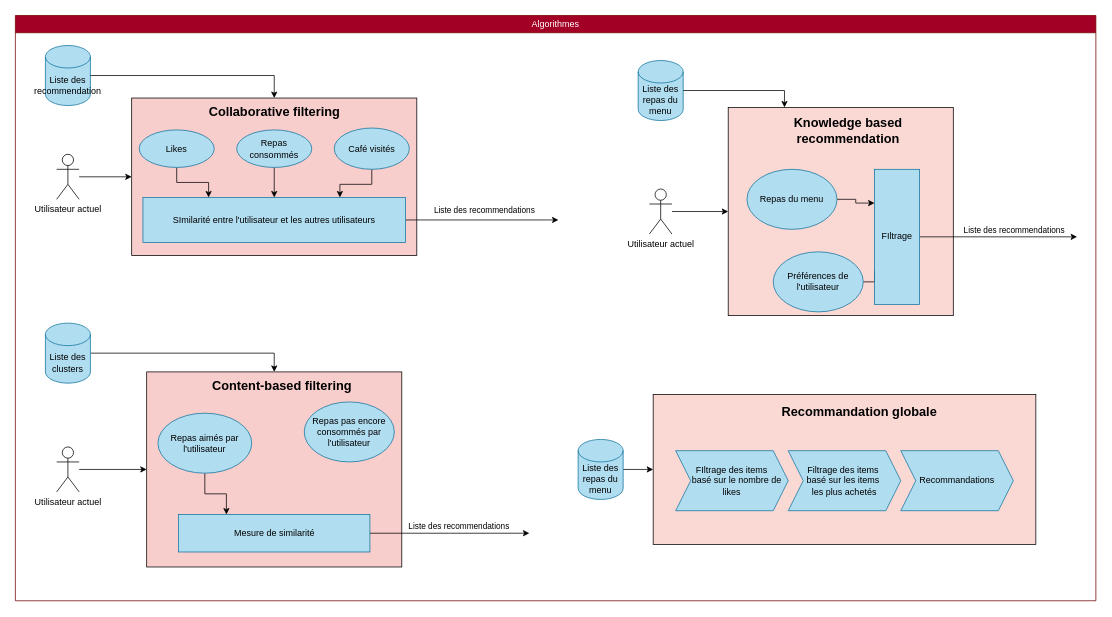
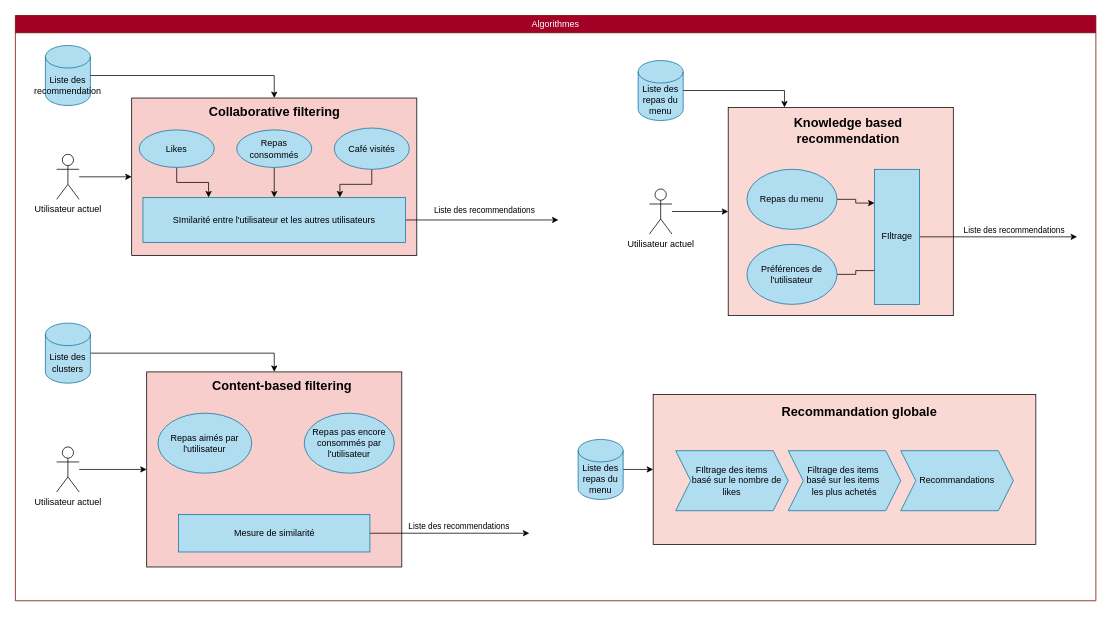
node "Préférences de l'utilisateur": moved (818, 282) -> (792, 274)
node "Repas pas encore consommés par l'utilisateur": moved (349, 432) -> (349, 443)
edge "Repas aimés par l'utilisateur" -> "Mesure de similarité": removed
